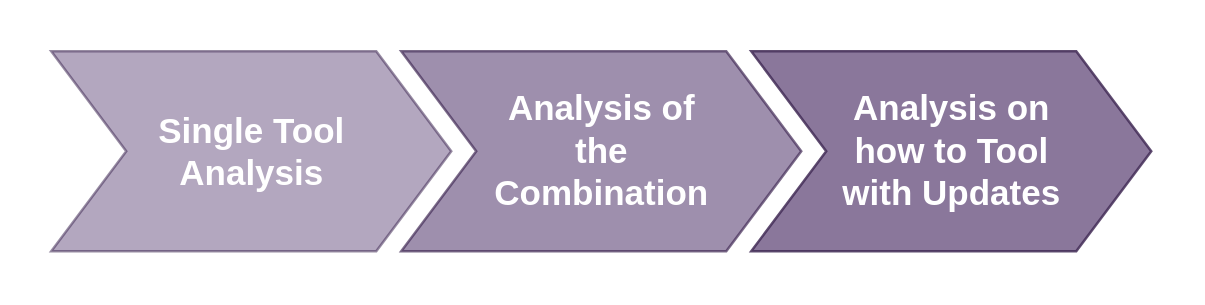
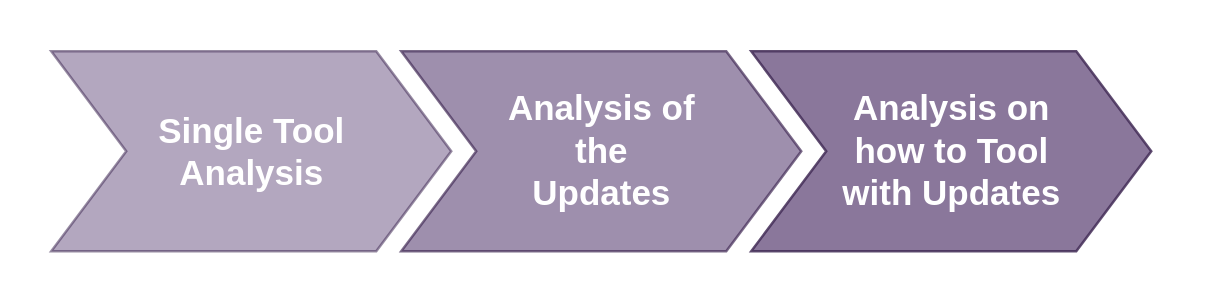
node "Analysis of the Combination": label "Analysis of the Combination" -> "Analysis of the Updates"
